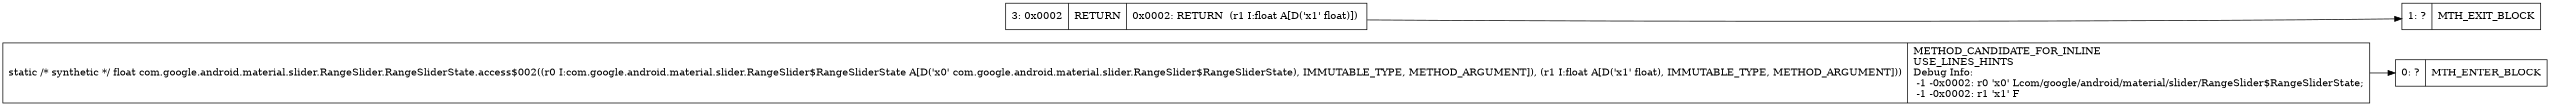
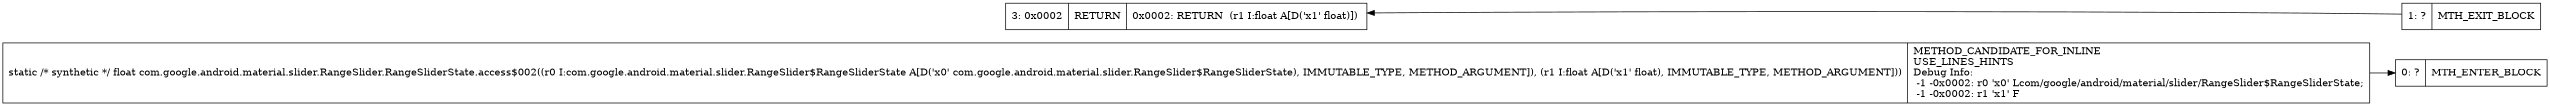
edge "3: 0x0002" -> "1: ?": reversed
